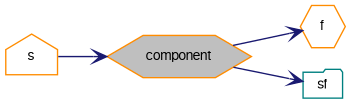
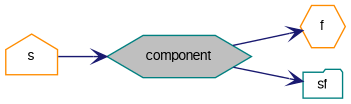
node "component": color darkorange -> teal
